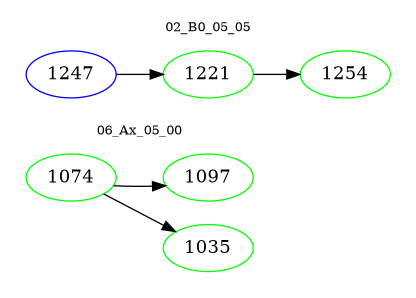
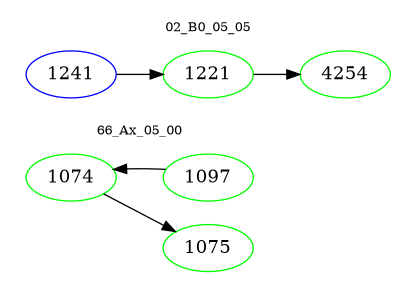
node "1247": label "1247" -> "1241"
node "1254": label "1254" -> "4254"
cluster "06_Ax_05_00": label "06_Ax_05_00" -> "66_Ax_05_00"
edge "1074" -> "1097": reversed
node "1035": label "1035" -> "1075"
